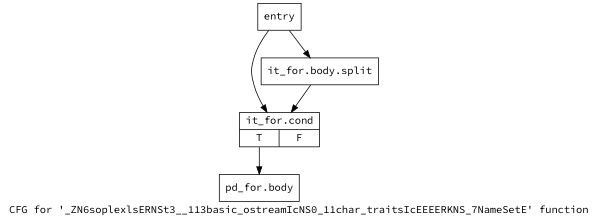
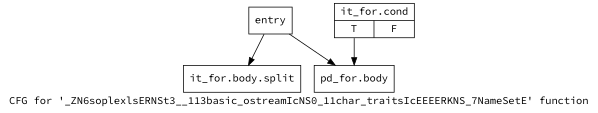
edge "entry" -> "it_for.cond": now "entry" -> "pd_for.body"
edge "it_for.body.split" -> "it_for.cond": removed
